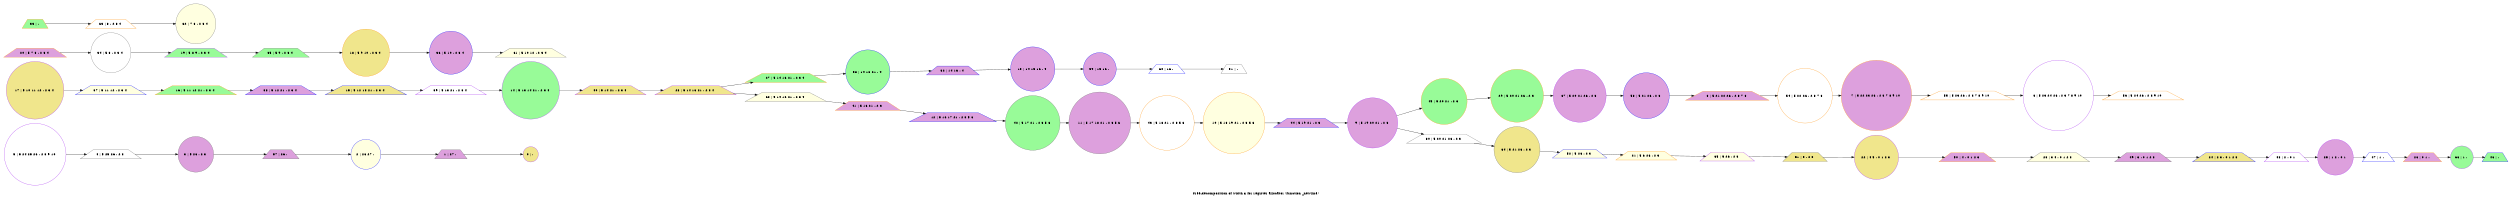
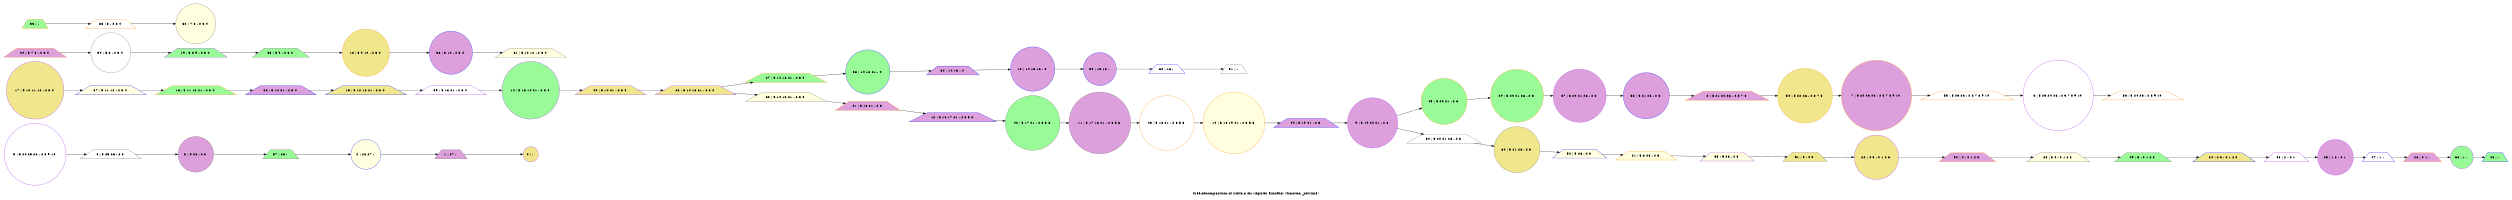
node "54 | 5 22 26 : 2 3 7 8": fillcolor white -> khaki
node "57 | 26 :": fillcolor plum -> palegreen
node "49 | 3 : 0 1 2 3": fillcolor plum -> palegreen
